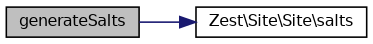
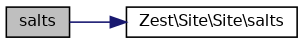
node "generateSalts": label "generateSalts" -> "salts"
